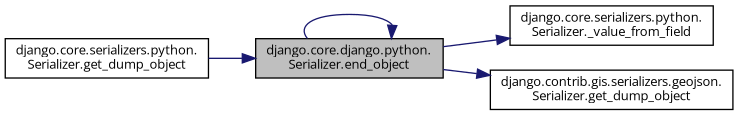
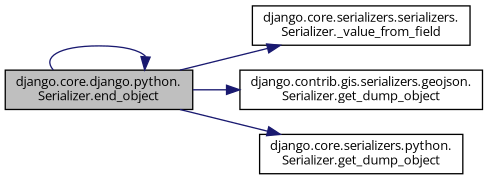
node "django.core.serializers.python. Serializer._value_from_field": label "django.core.serializers.python. Serializer._value_from_field" -> "django.core.serializers.serializers. Serializer._value_from_field"
edge "django.core.serializers.python. Serializer.get_dump_object" -> "django.core.django.python. Serializer.end_object": reversed
